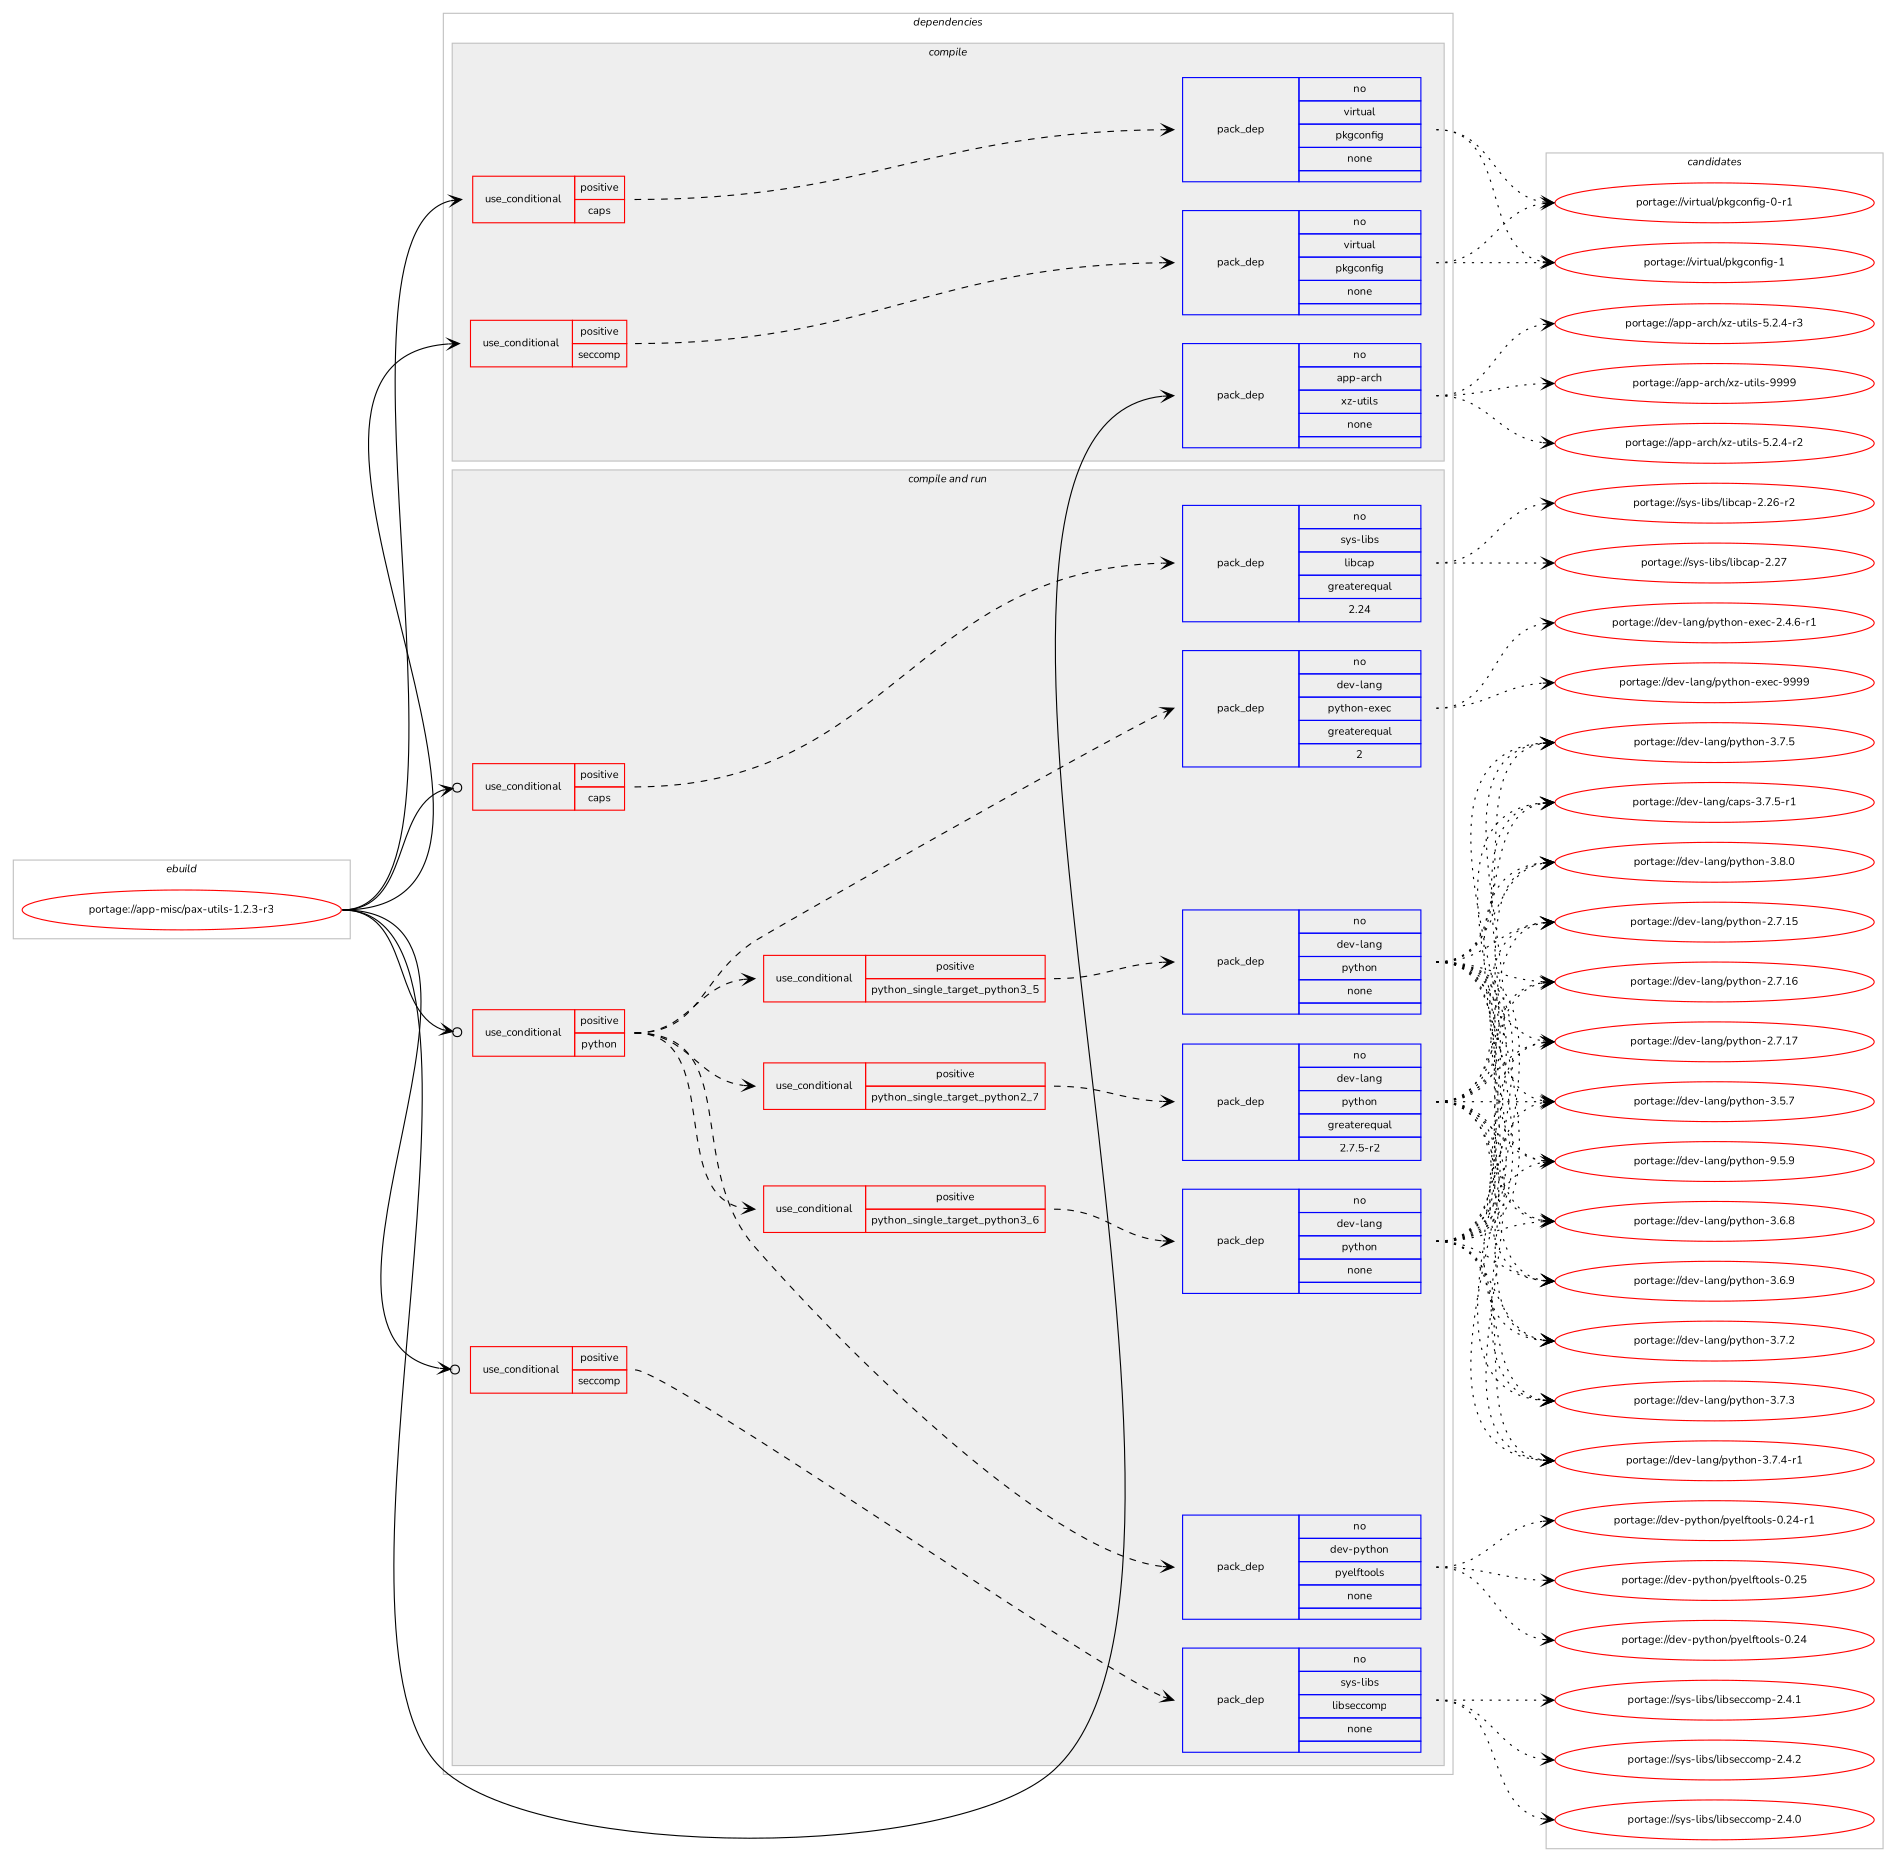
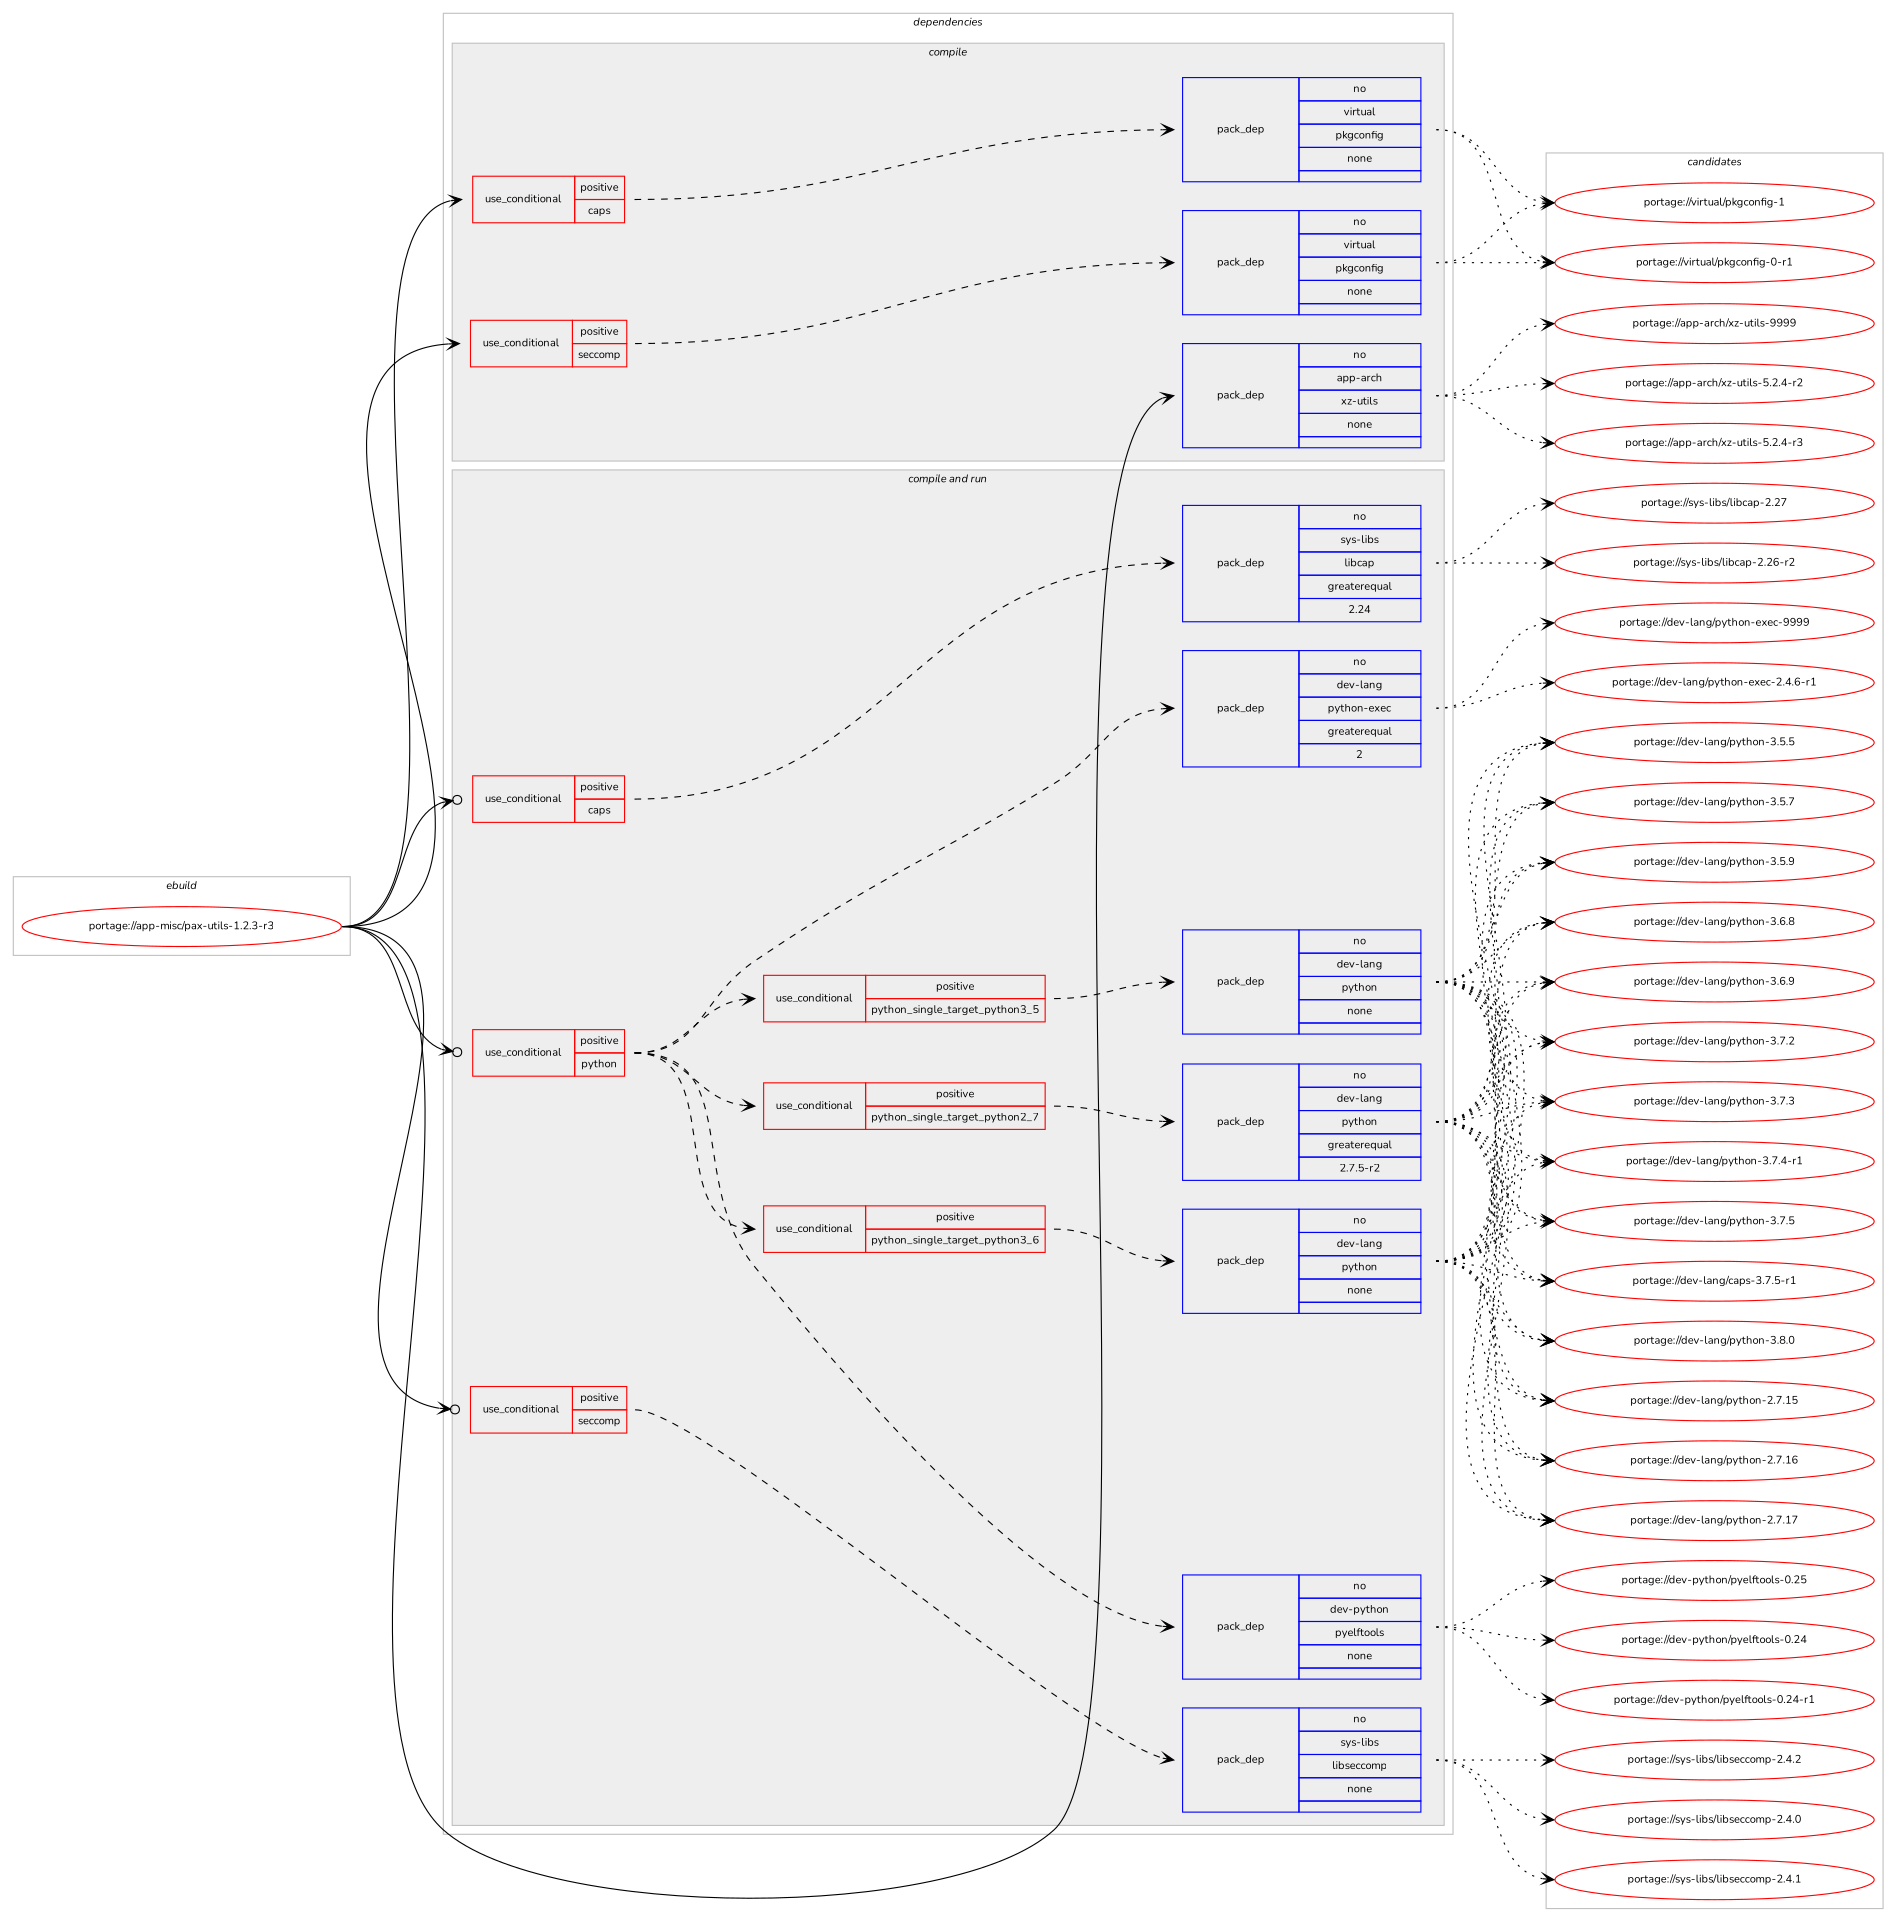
node "portage://dev-lang/python-3.5.5": added
node "portage://dev-lang/python-9.5.9": label "portage://dev-lang/python-9.5.9" -> "portage://dev-lang/python-3.5.9"
